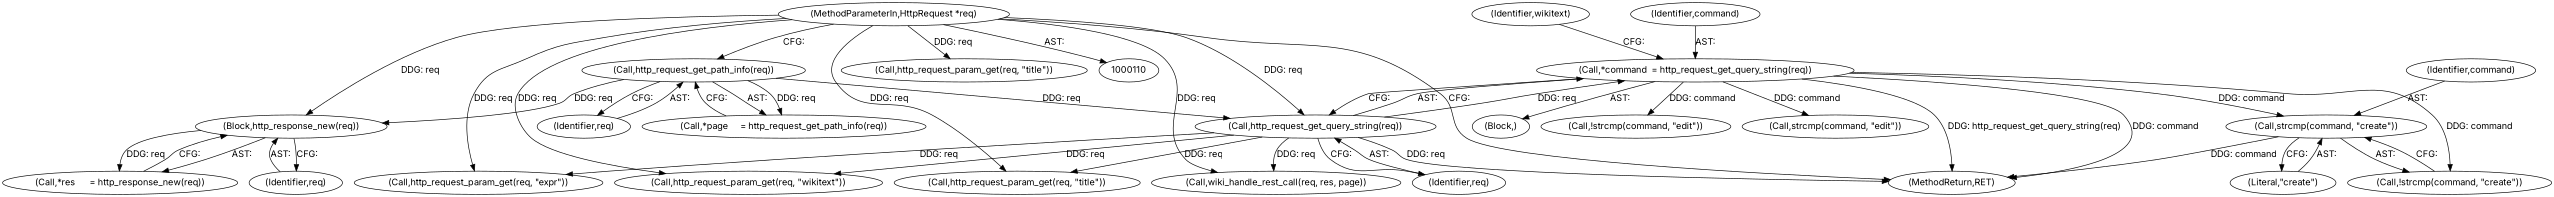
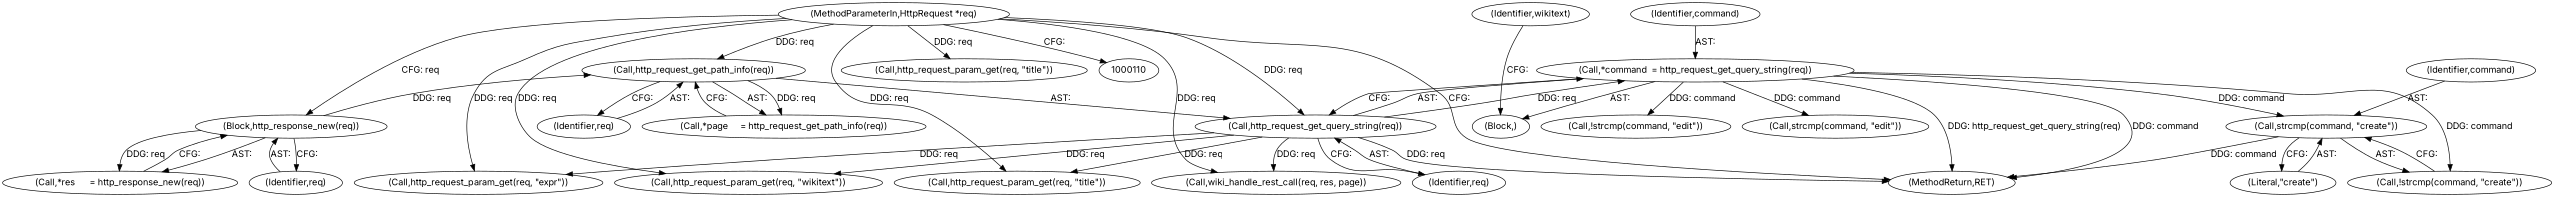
edge "(Identifier,wikitext)" -> "(Call,*command  = http_request_get_query_string(req))": now "(Identifier,wikitext)" -> "(Block,)"
edge "(MethodParameterIn,HttpRequest *req)" -> "(Call,http_request_get_path_info(req))": label "CFG: " -> "DDG: req"
edge "(MethodParameterIn,HttpRequest *req)" -> "1000110": label "AST: " -> "CFG: "
edge "(MethodParameterIn,HttpRequest *req)" -> "(Block,http_response_new(req))": label "DDG: req" -> "CFG: req"
edge "(Call,http_request_get_path_info(req))" -> "(Call,http_request_get_query_string(req))": label "DDG: req" -> "AST: "
edge "(Call,http_request_get_path_info(req))" -> "(Block,http_response_new(req))": reversed
